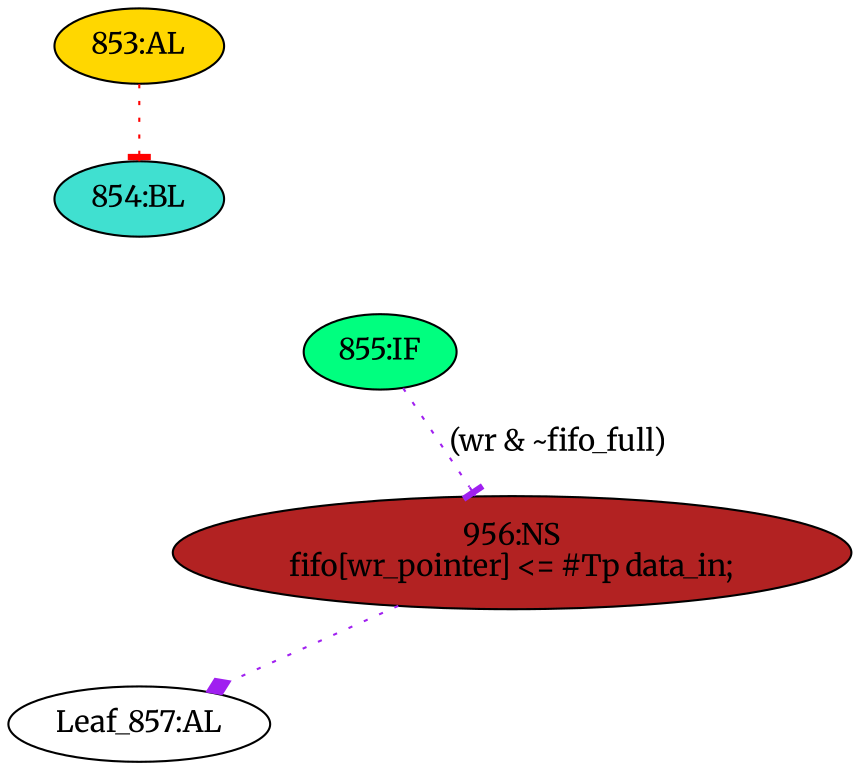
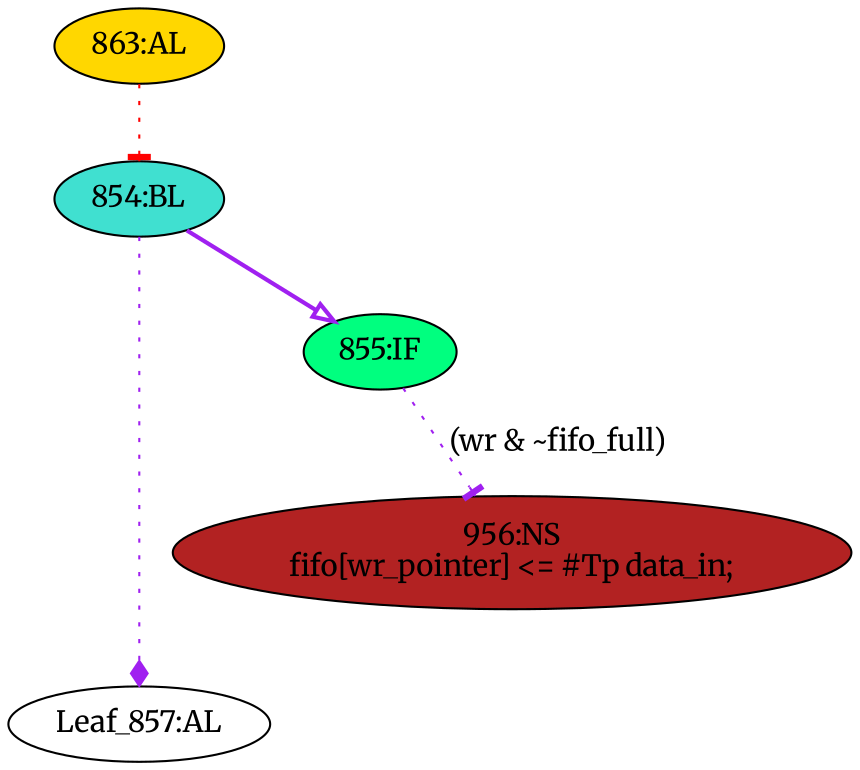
node "853:AL": label "853:AL" -> "863:AL"
edge "854:BL" -> "855:IF": added
edge "956:NS fifo[wr_pointer] <= #Tp data_in;" -> "Leaf_857:AL": now "854:BL" -> "Leaf_857:AL"
